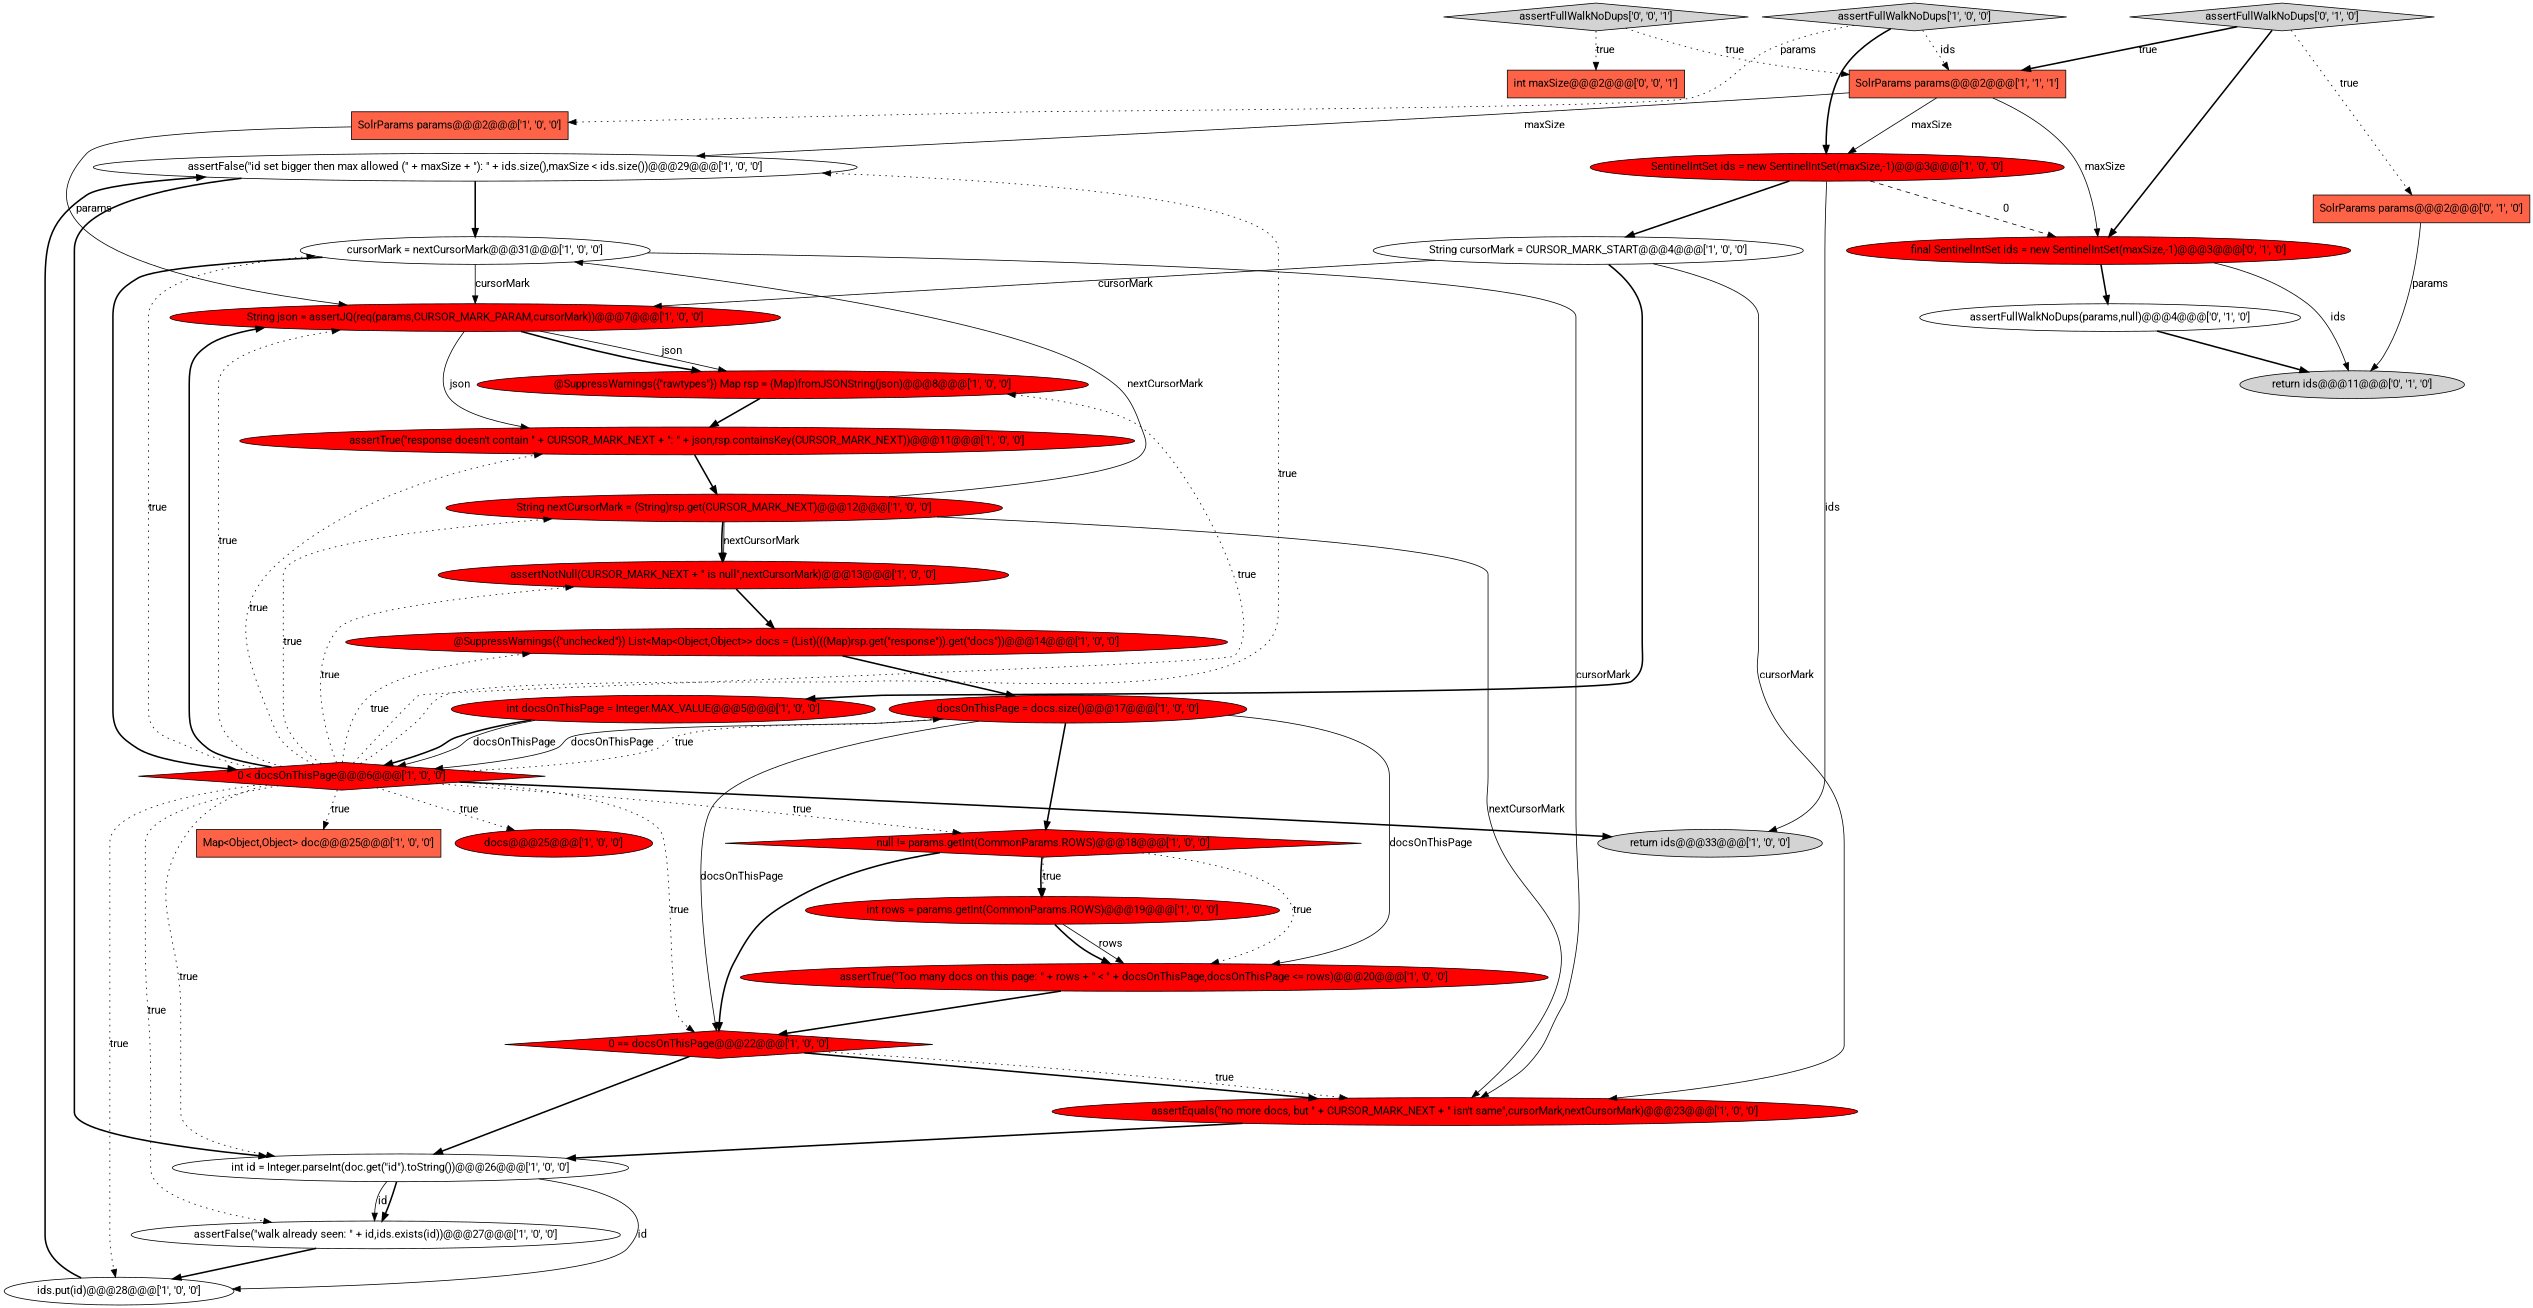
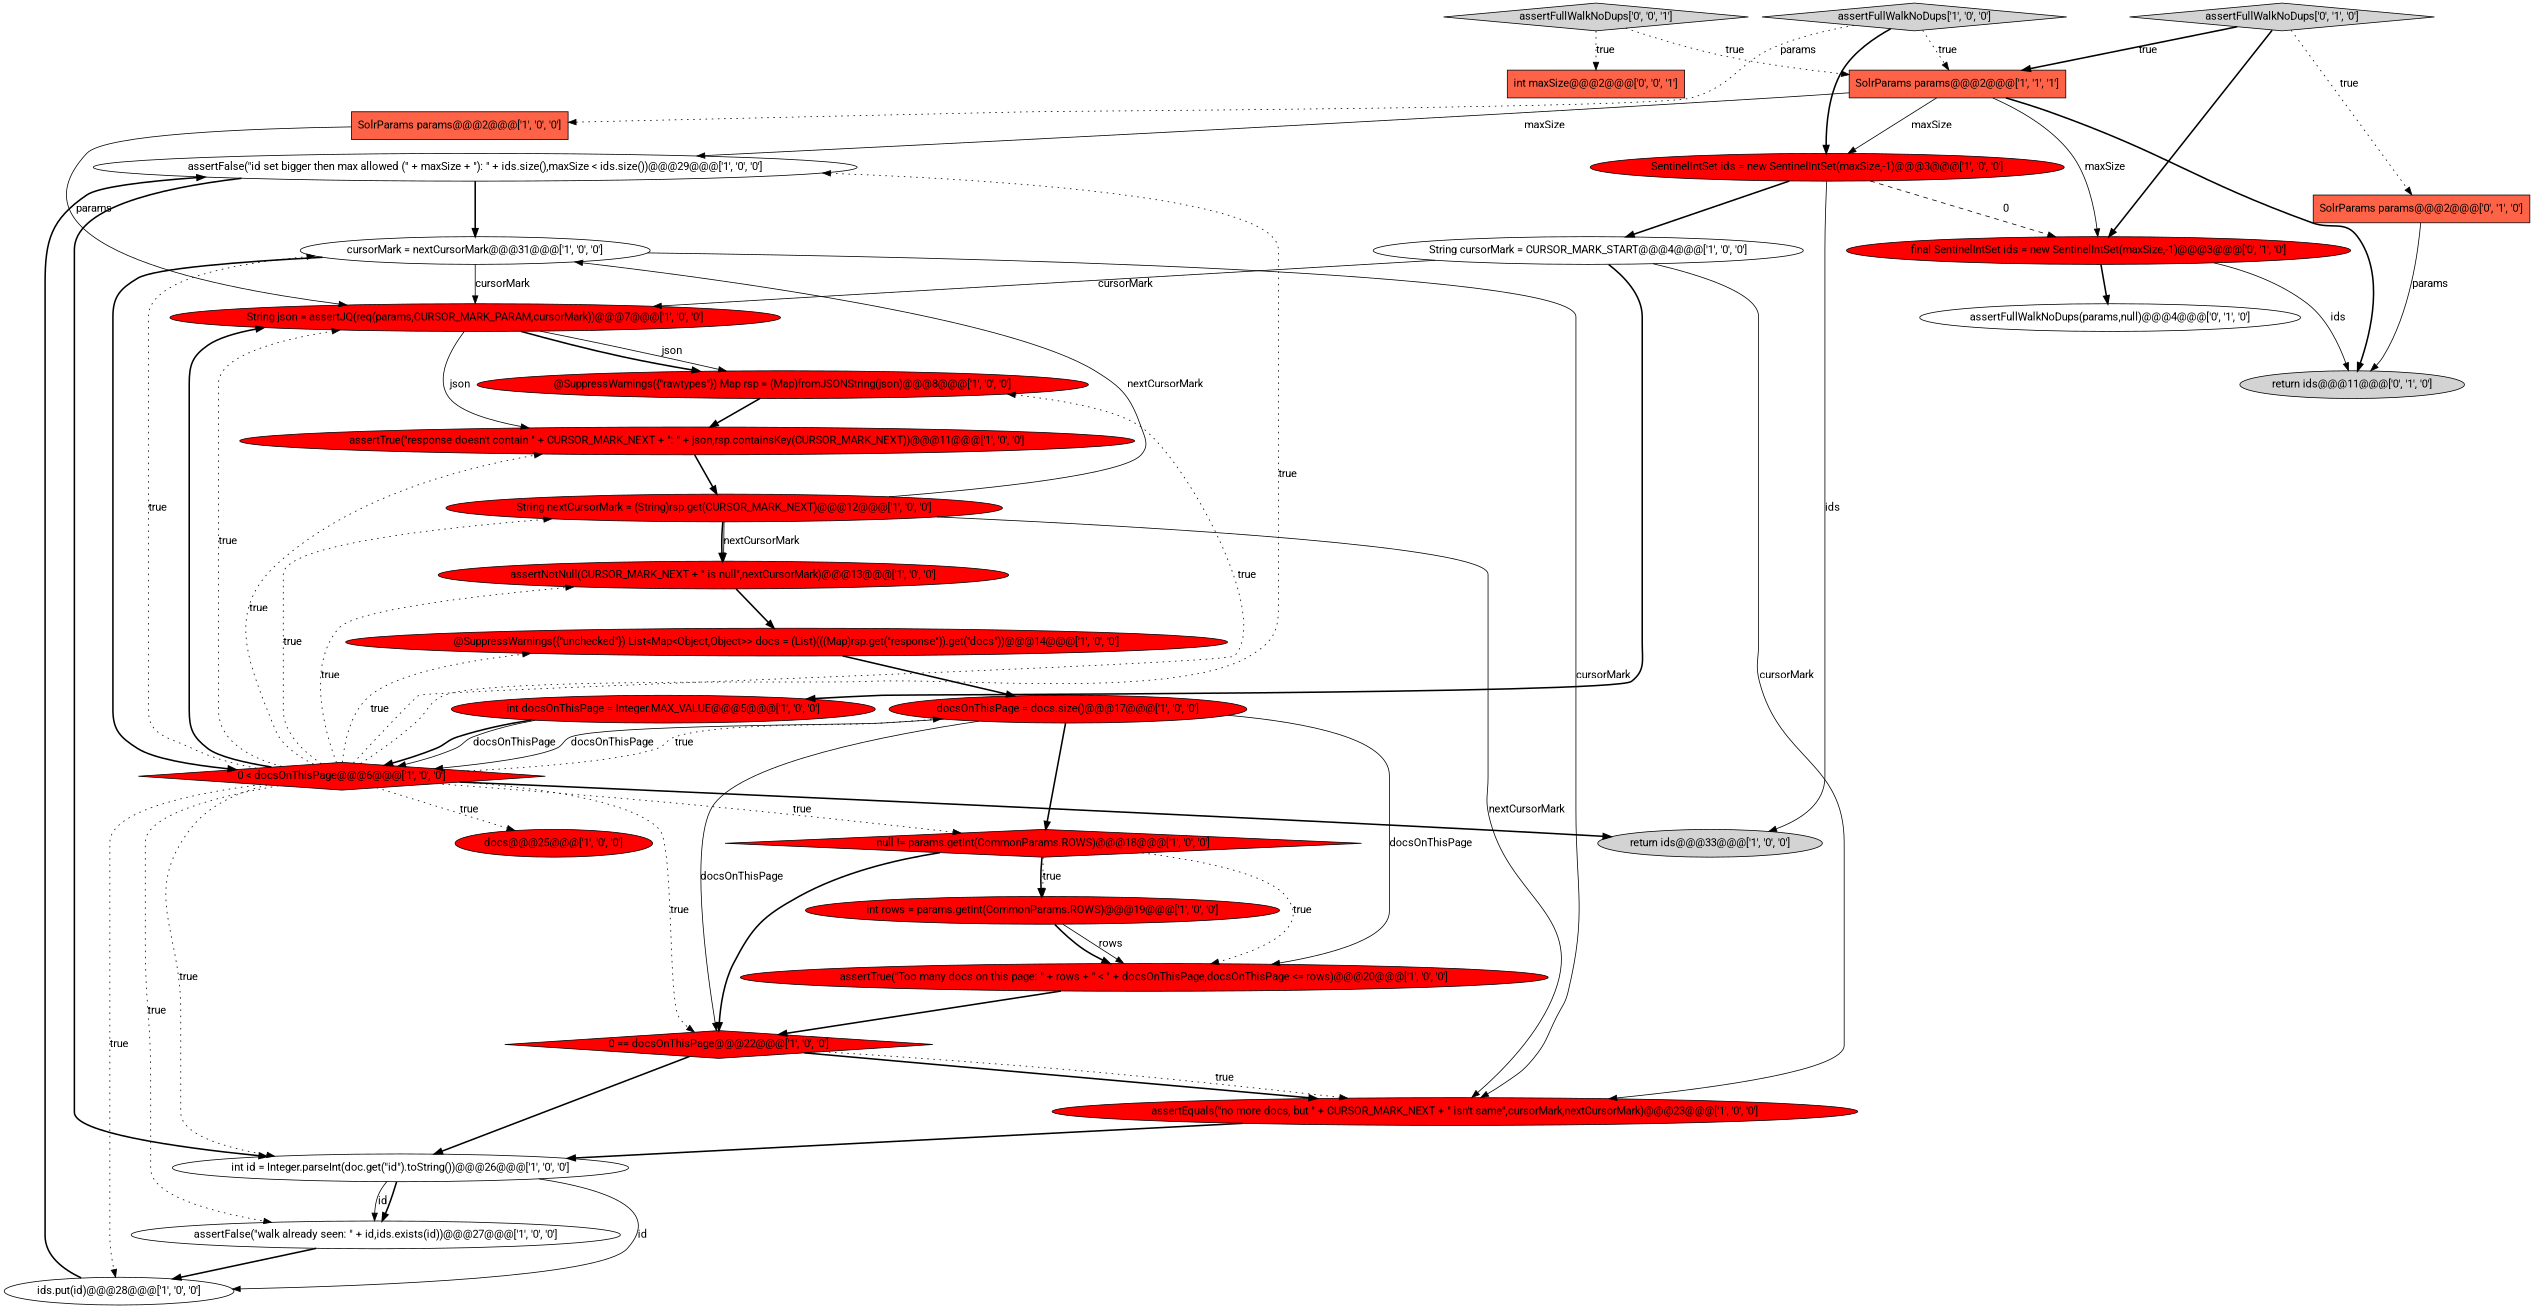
edge "assertFullWalkNoDups['1', '0', '0']" -> "SolrParams params@@@2@@@['1', '1', '1']": label "ids" -> "true"
edge "assertFullWalkNoDups(params,null)@@@4@@@['0', '1', '0']" -> "return ids@@@11@@@['0', '1', '0']": now "SolrParams params@@@2@@@['1', '1', '1']" -> "return ids@@@11@@@['0', '1', '0']"
node "Map<Object,Object> doc@@@25@@@['1', '0', '0']": removed
